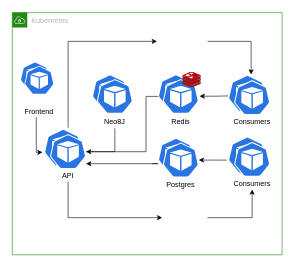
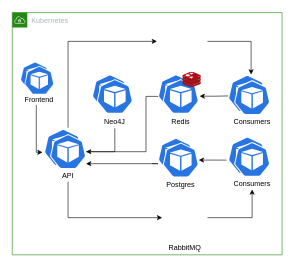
node "Frontend": moved (39, 112) -> (39, 100)
node "Neo8J": label "Neo8J" -> "Neo4J"
node "RabbitMQ": added
